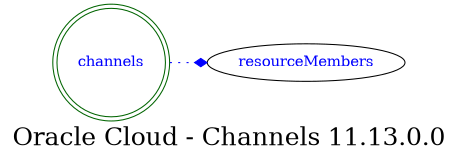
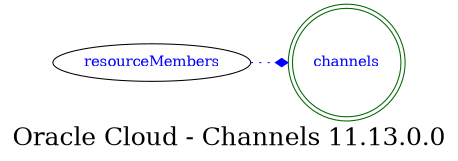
edge "channels" -> "resourceMembers": reversed
